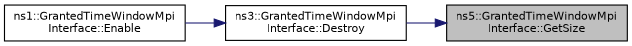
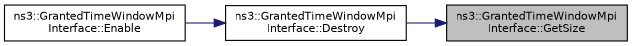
node "ns1::GrantedTimeWindowMpi Interface::Enable": label "ns1::GrantedTimeWindowMpi Interface::Enable" -> "ns3::GrantedTimeWindowMpi Interface::Enable"
node "ns5::GrantedTimeWindowMpi Interface::GetSize": label "ns5::GrantedTimeWindowMpi Interface::GetSize" -> "ns3::GrantedTimeWindowMpi Interface::GetSize"
